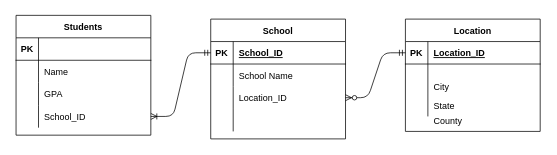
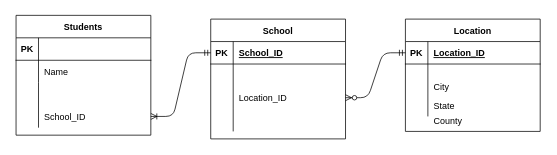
node "School Name": removed
node "GPA": removed
